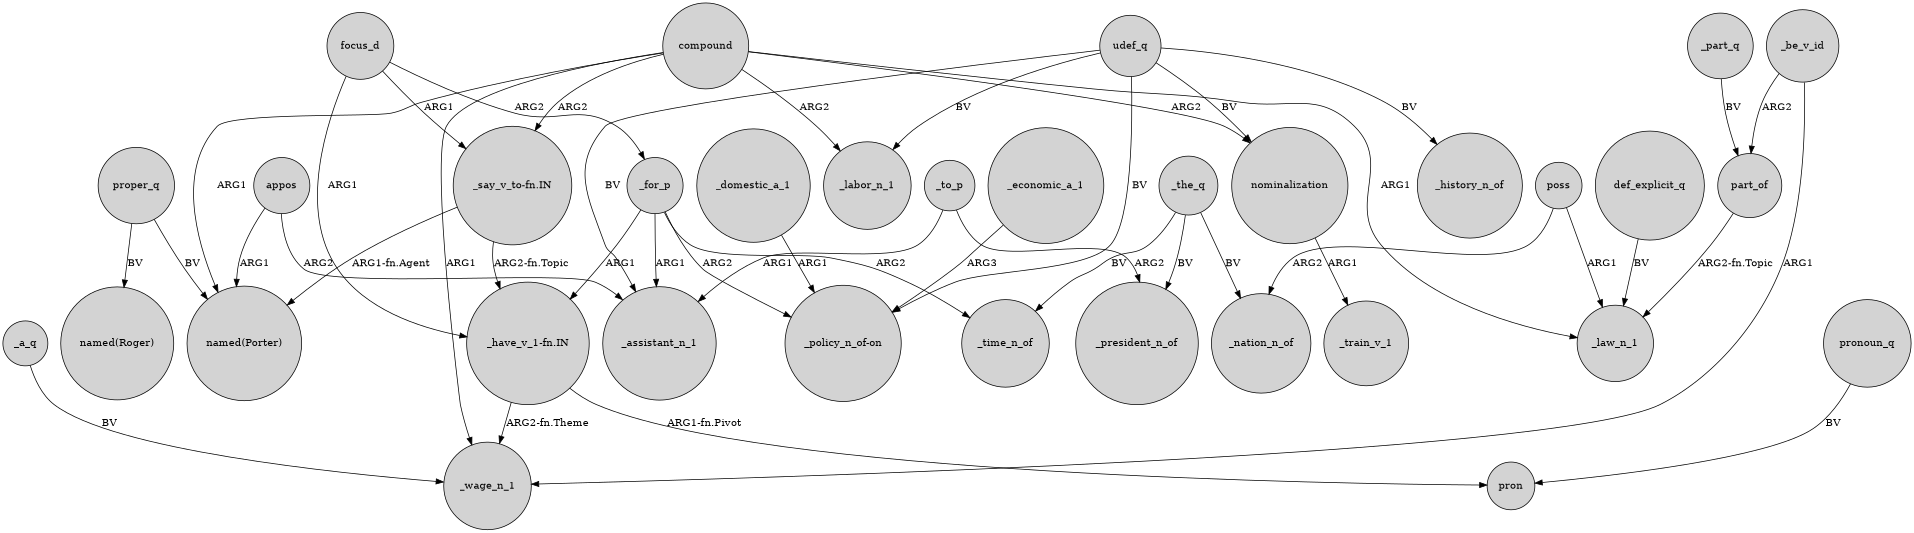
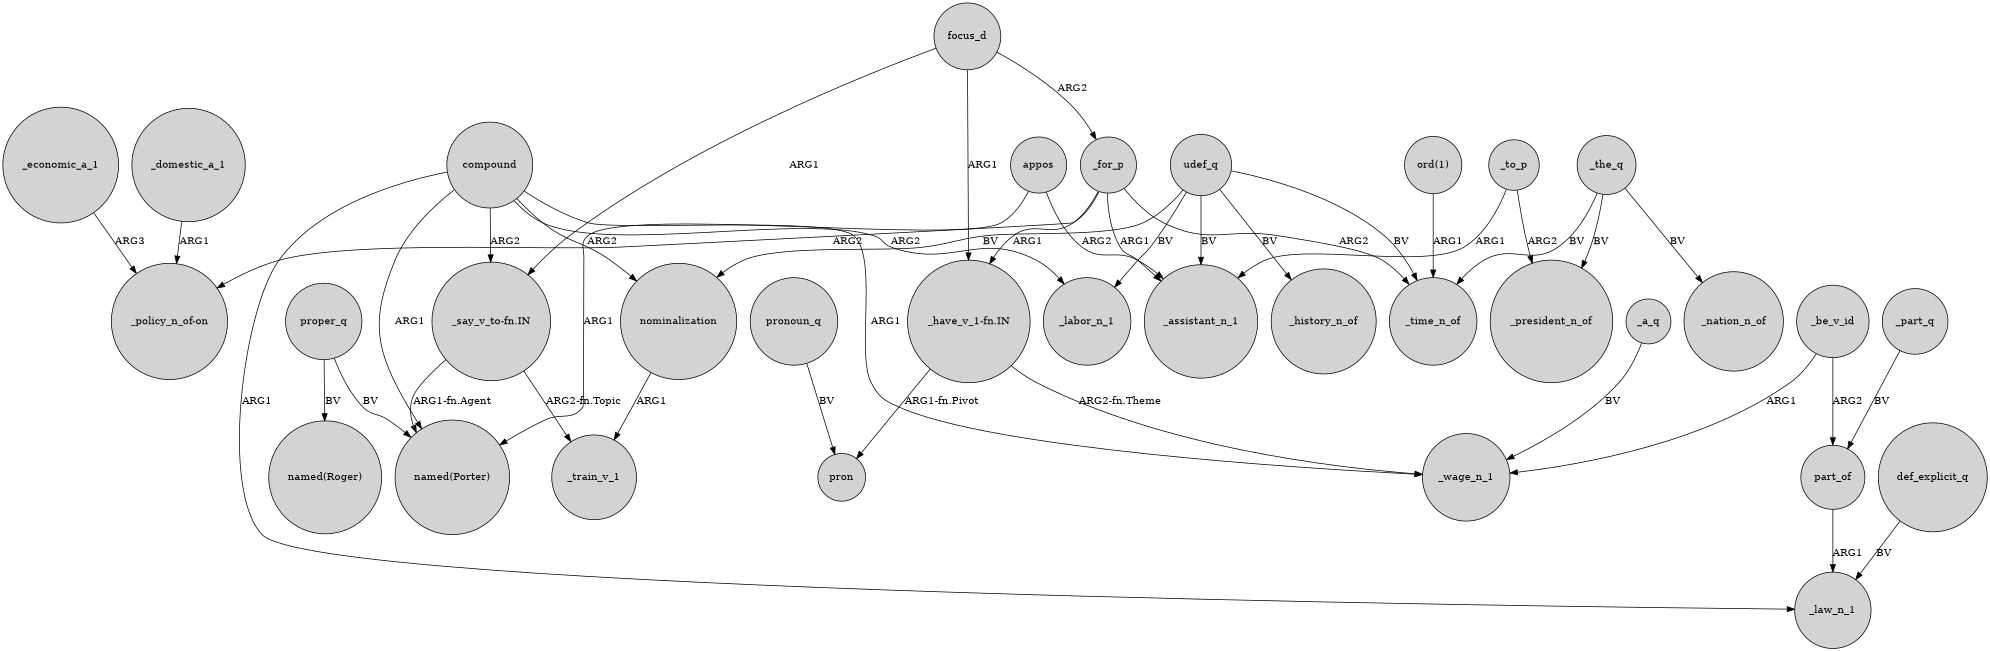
node "ord(1)": added
node "poss": removed
edge "udef_q" -> "_policy_n_of-on": now "udef_q" -> "_time_n_of"
edge "_say_v_to-fn.IN" -> "_have_v_1-fn.IN": now "_say_v_to-fn.IN" -> "_train_v_1"
edge "part_of" -> "_law_n_1": label "ARG2-fn.Topic" -> "ARG1"
